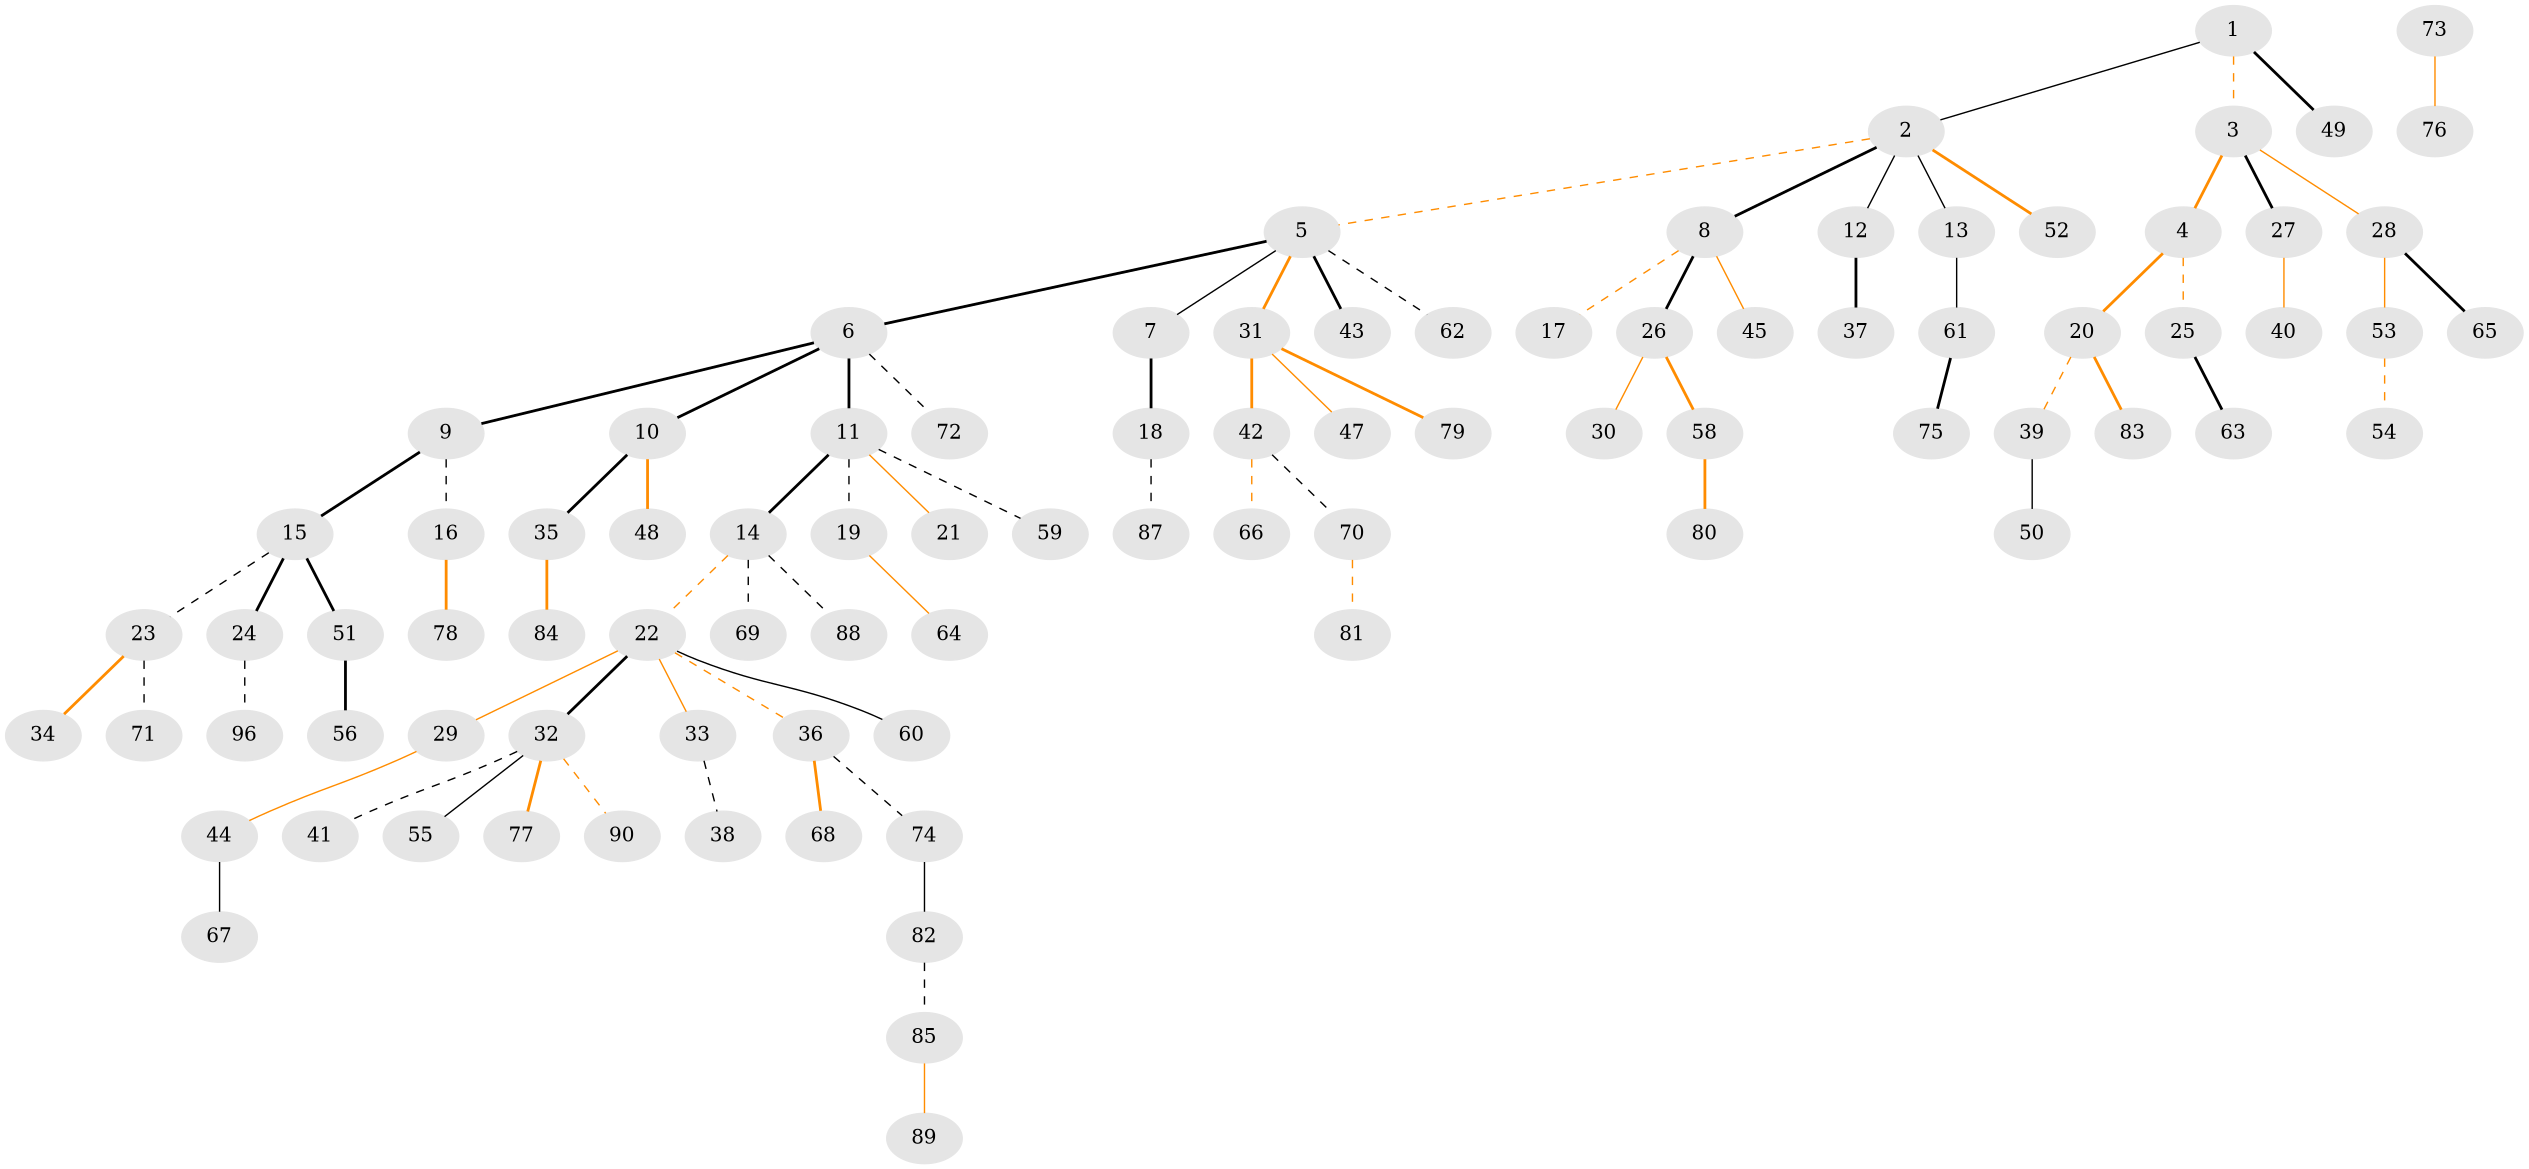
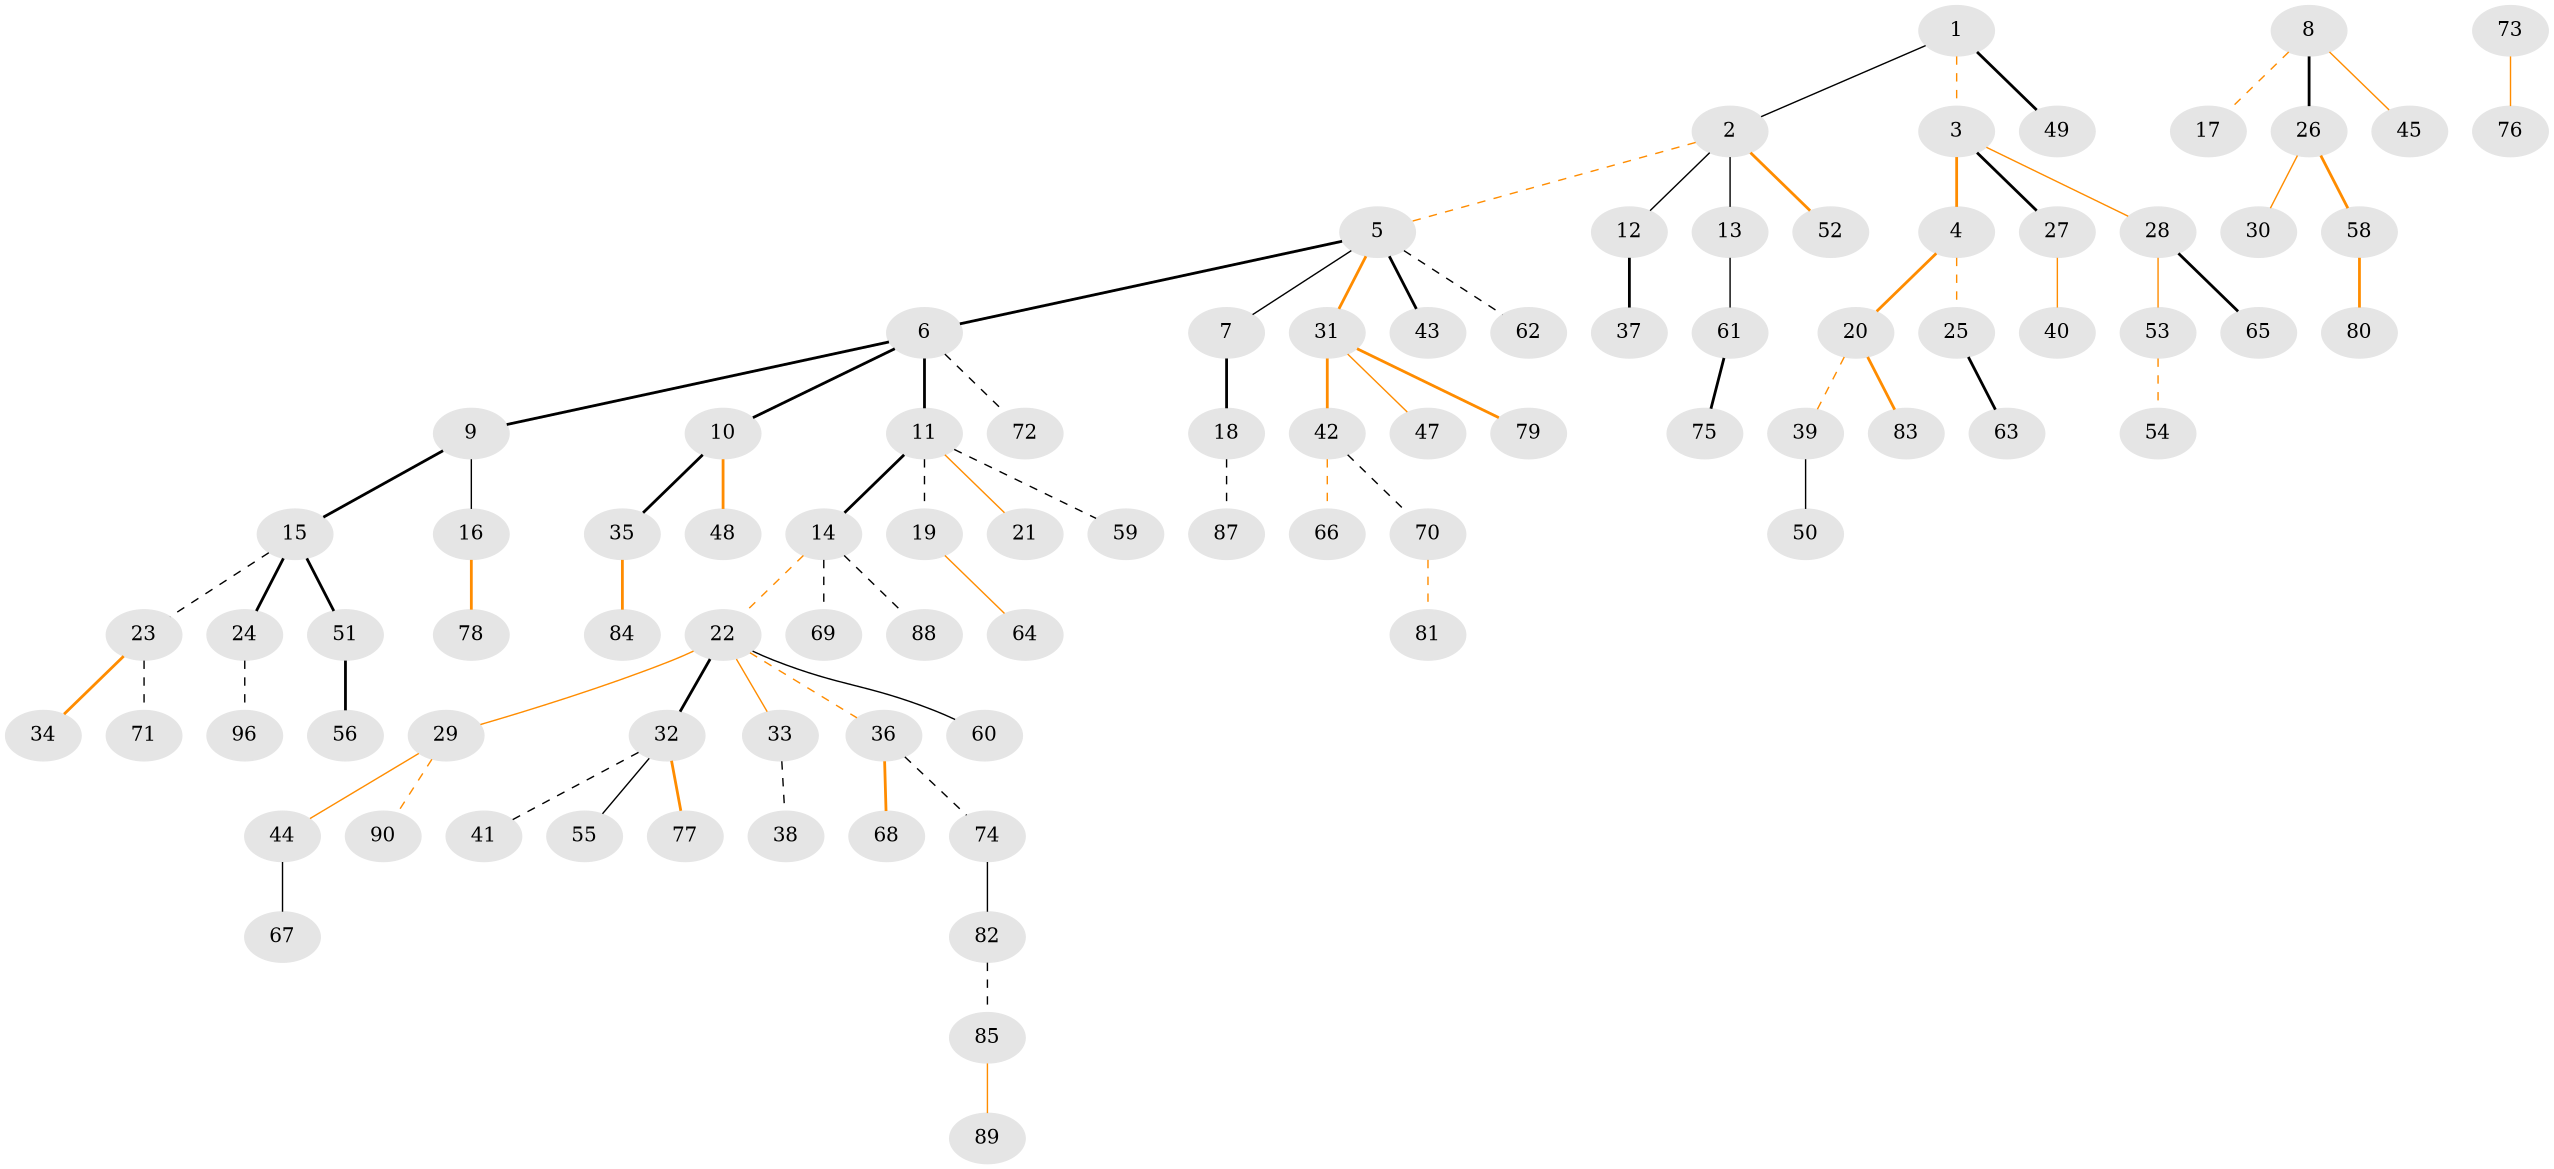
edge "2" -- "8": removed
edge "9" -- "16": style dashed -> solid
edge "32" -- "90": now "29" -- "90"
